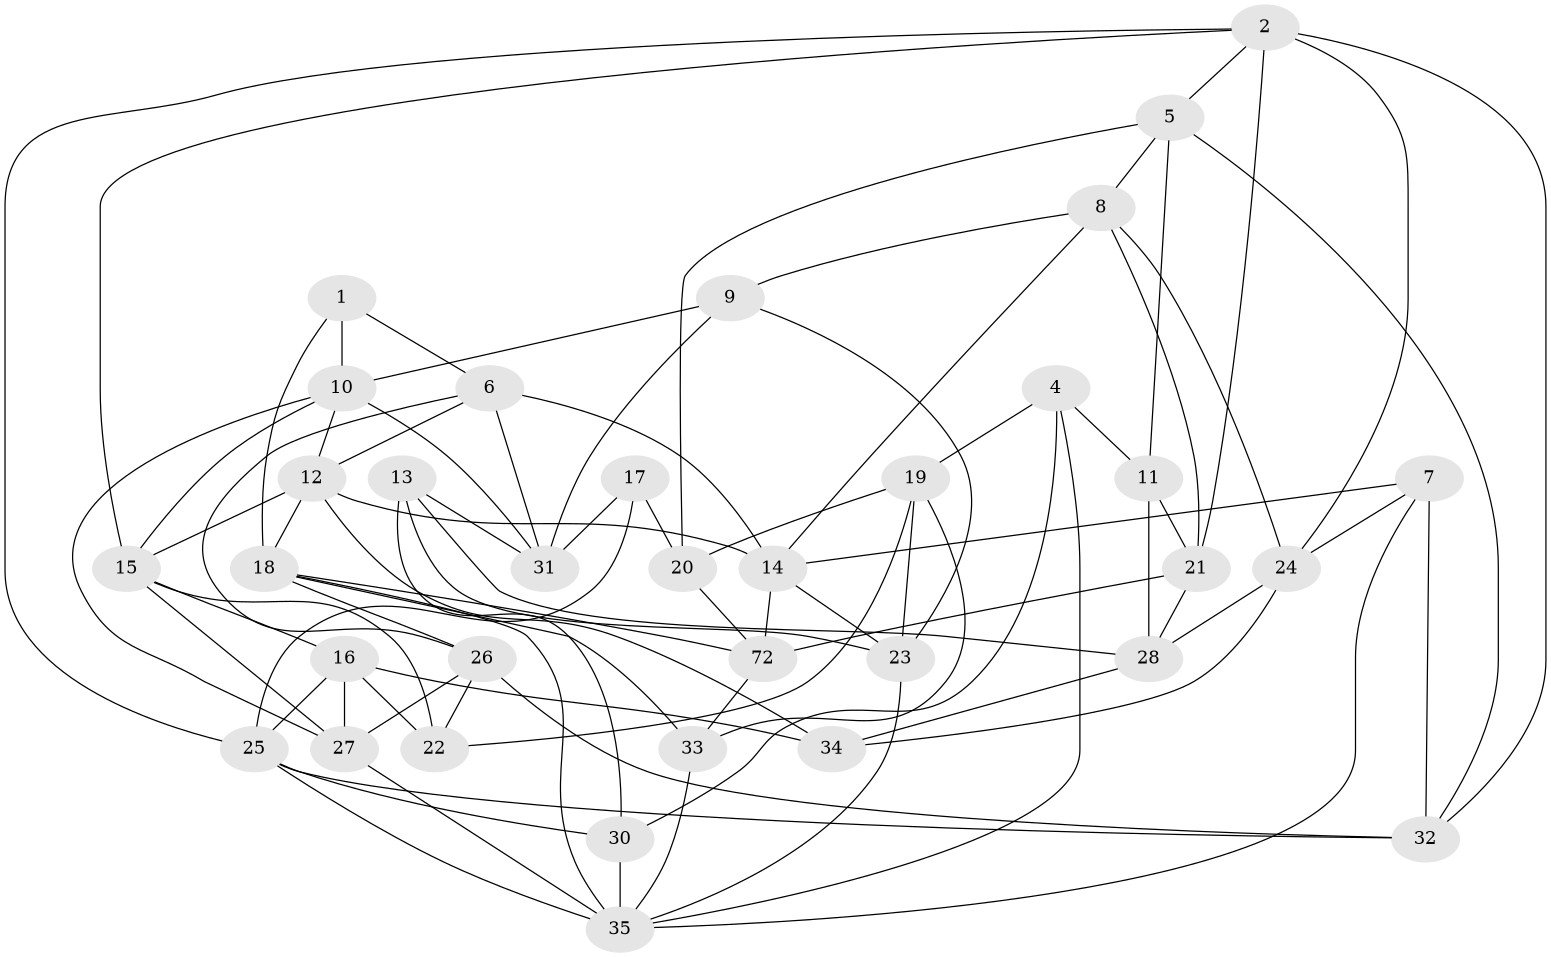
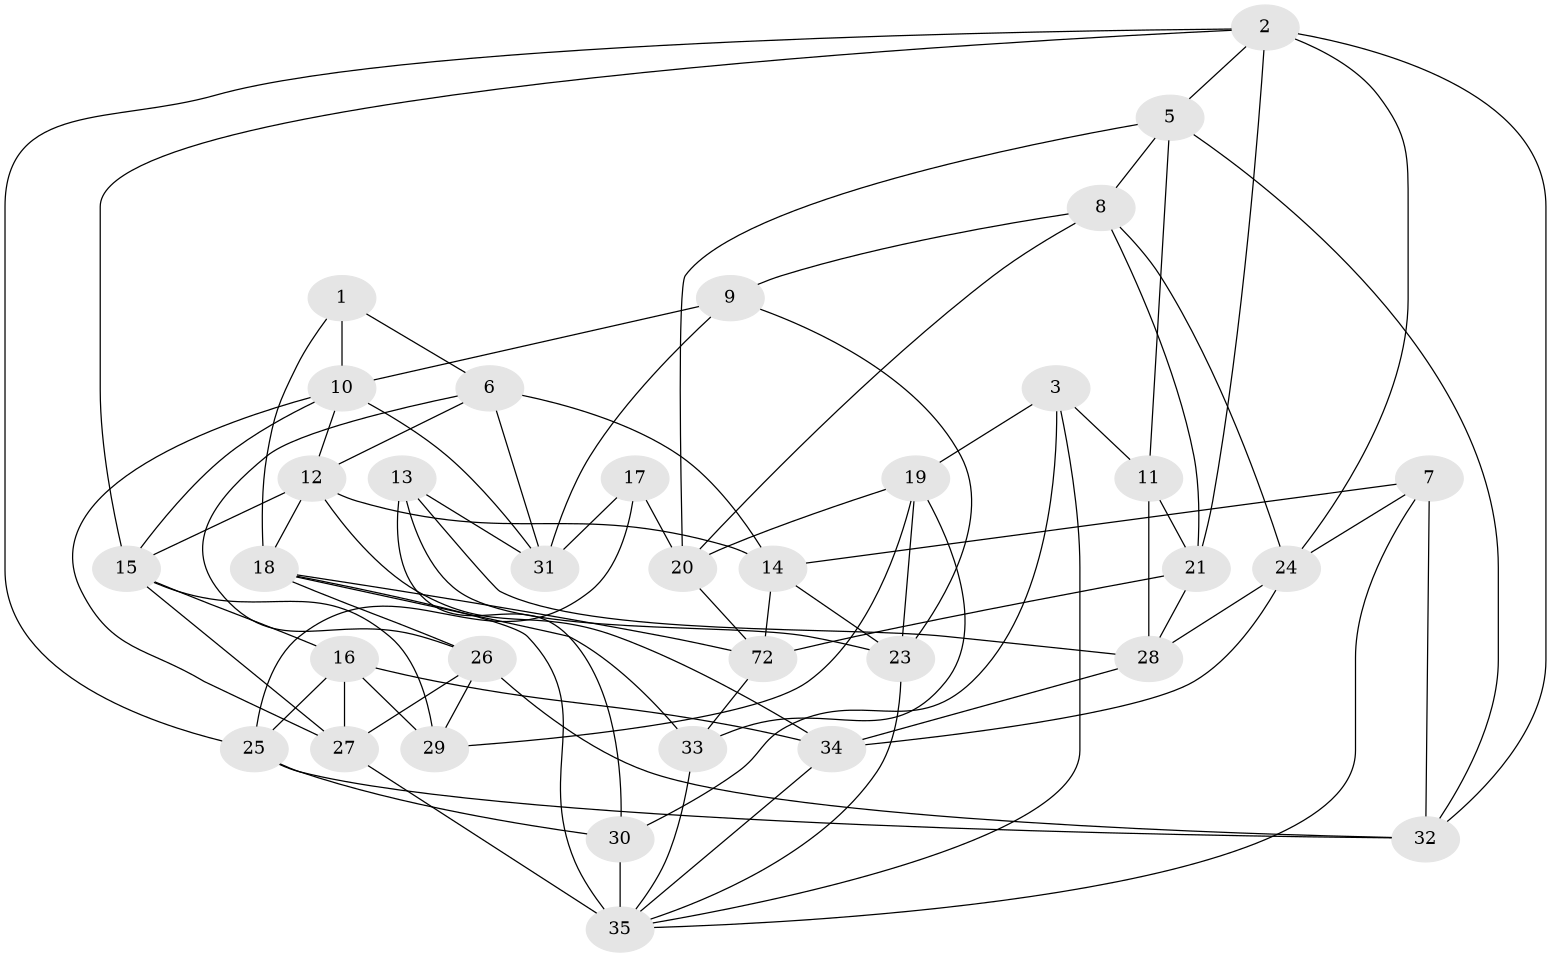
edge "8" -- "14": now "8" -- "20"
node "4": label "4" -> "3"
node "22": label "22" -> "29"
edge "25" -- "35": now "34" -- "35"
